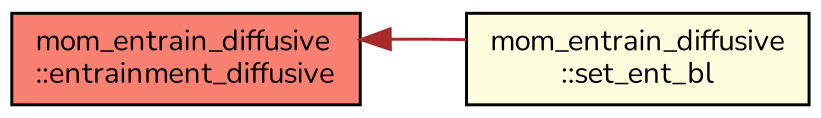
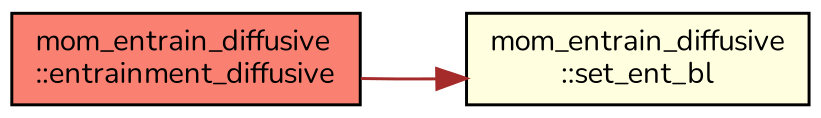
edge "mom_entrain_diffusive ::set_ent_bl" -> "mom_entrain_diffusive ::entrainment_diffusive": reversed
